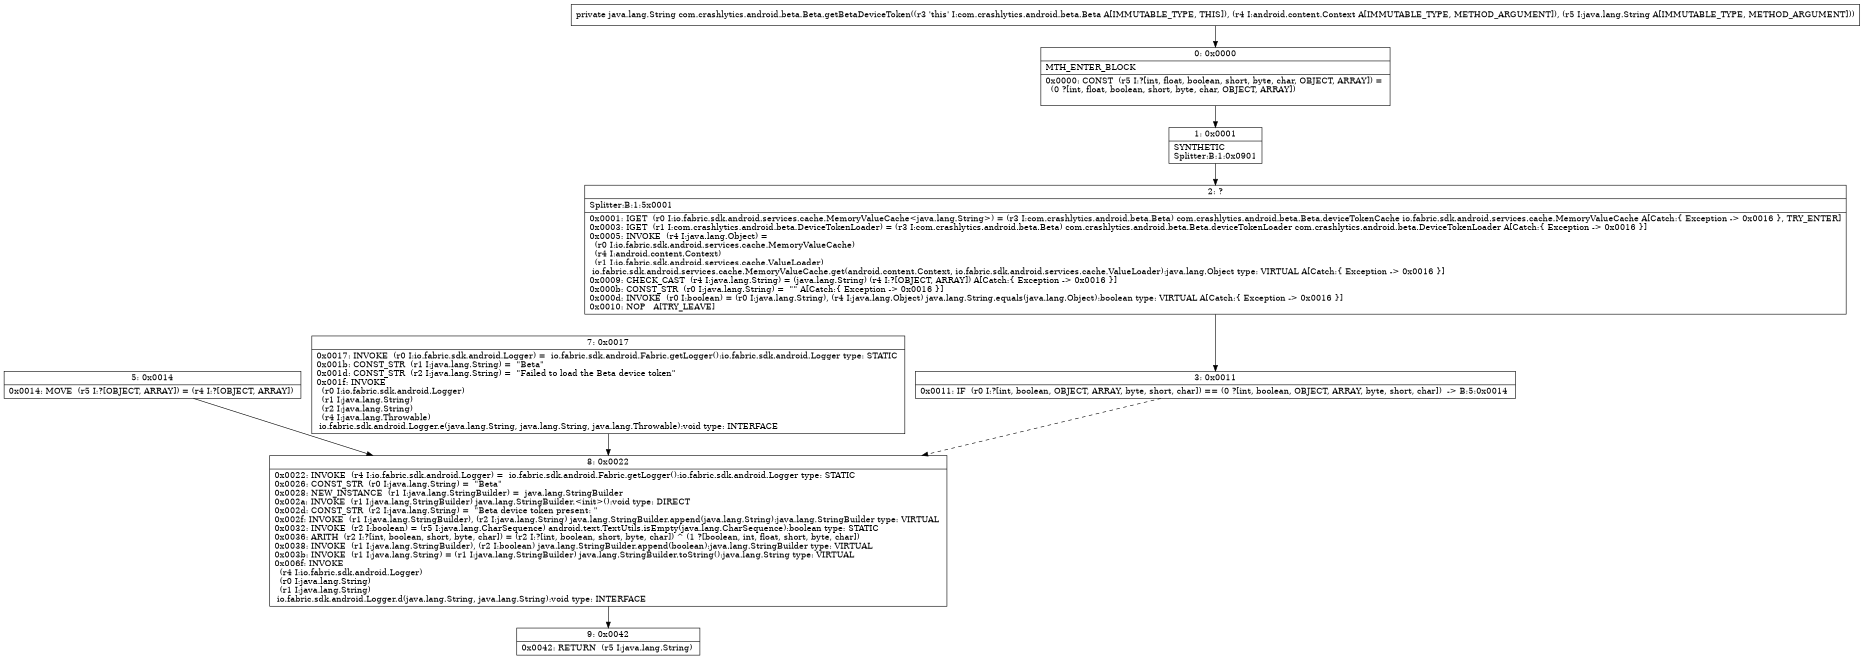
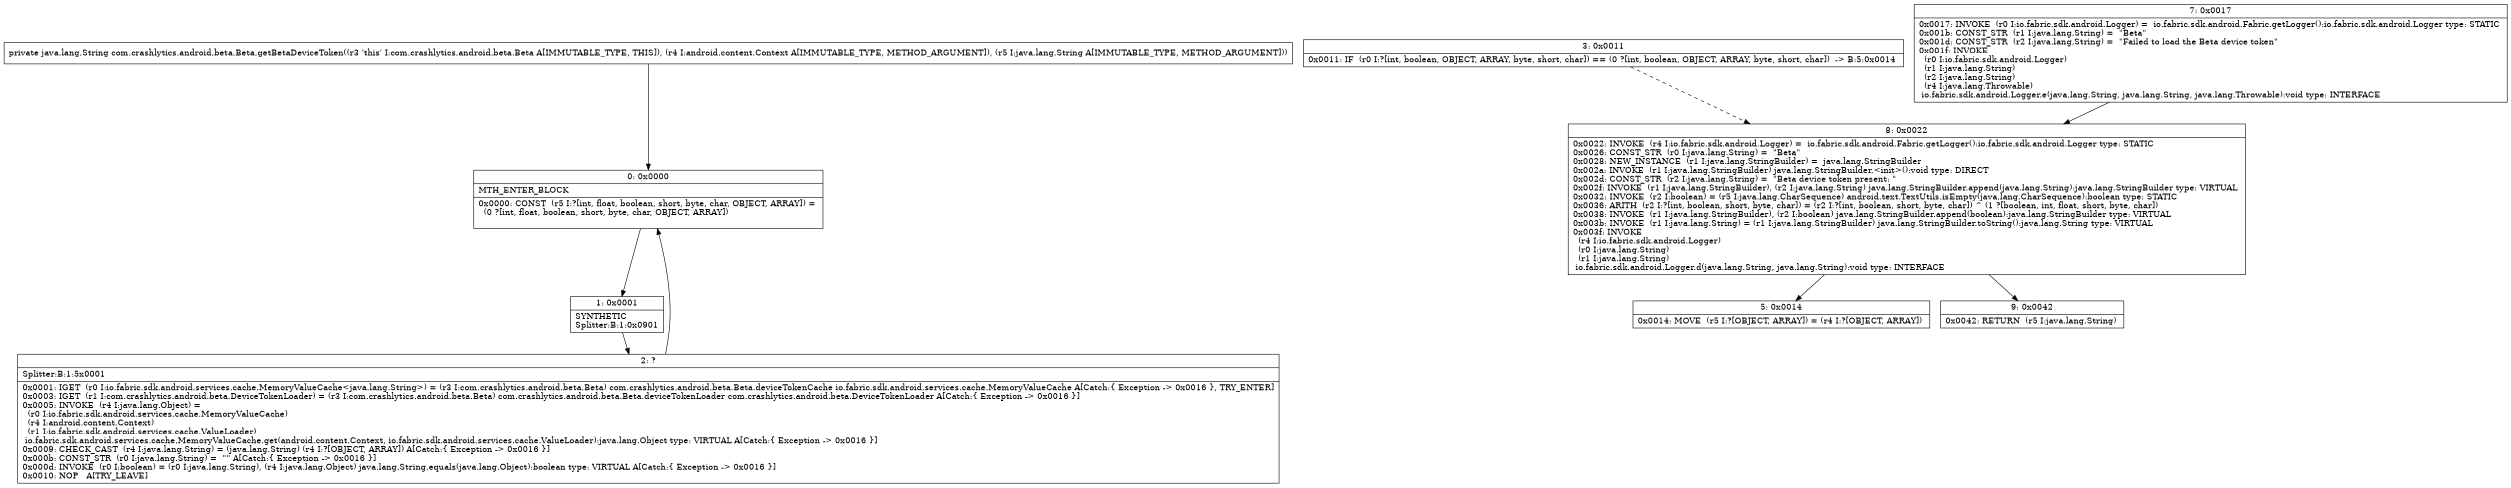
edge "2: ?" -> "3: 0x0011": now "2: ?" -> "0: 0x0000"
edge "5: 0x0014" -> "8: 0x0022": reversed
node "8: 0x0022": text "0x006f: INVOKE" -> "0x003f: INVOKE"
